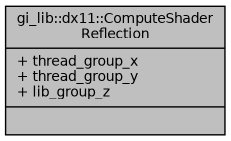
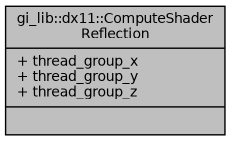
node "gi_lib::dx11::ComputeShader": text "+ lib_group_z" -> "+ thread_group_z"
